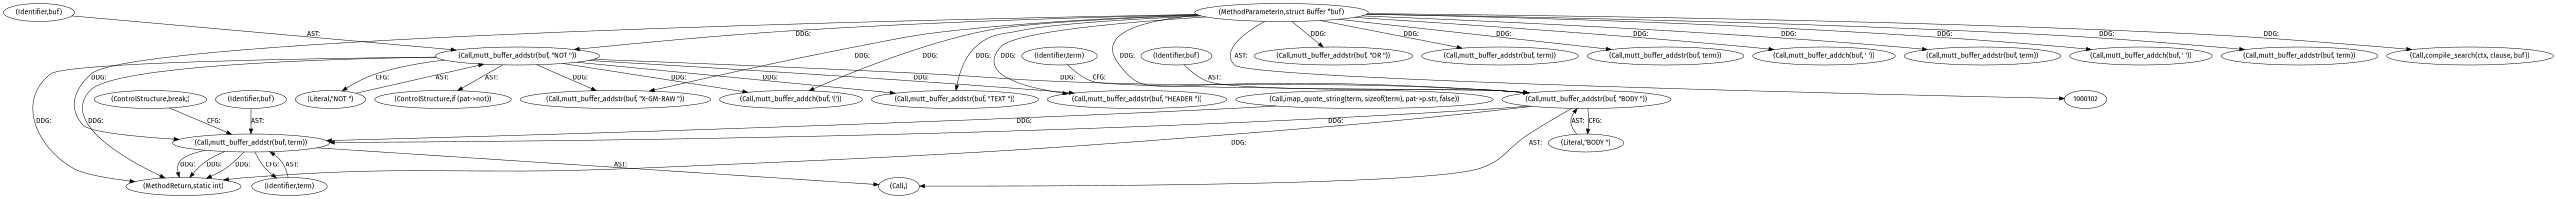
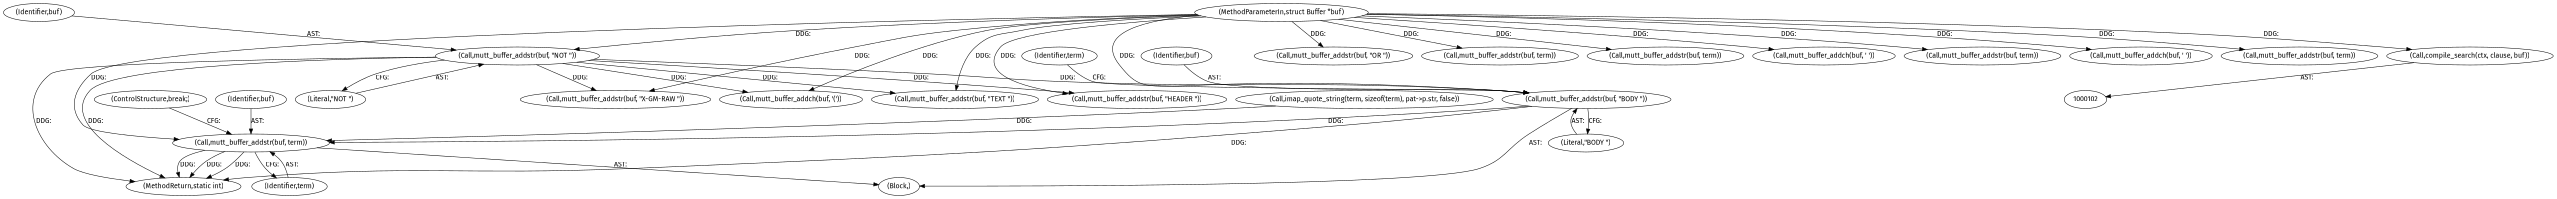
edge "(MethodParameterIn,struct Buffer *buf)" -> "1000102": now "(Call,compile_search(ctx, clause, buf))" -> "1000102"
node "(ControlStructure,if (pat->not))": removed
node "(Call,)": label "(Call,)" -> "(Block,)"
